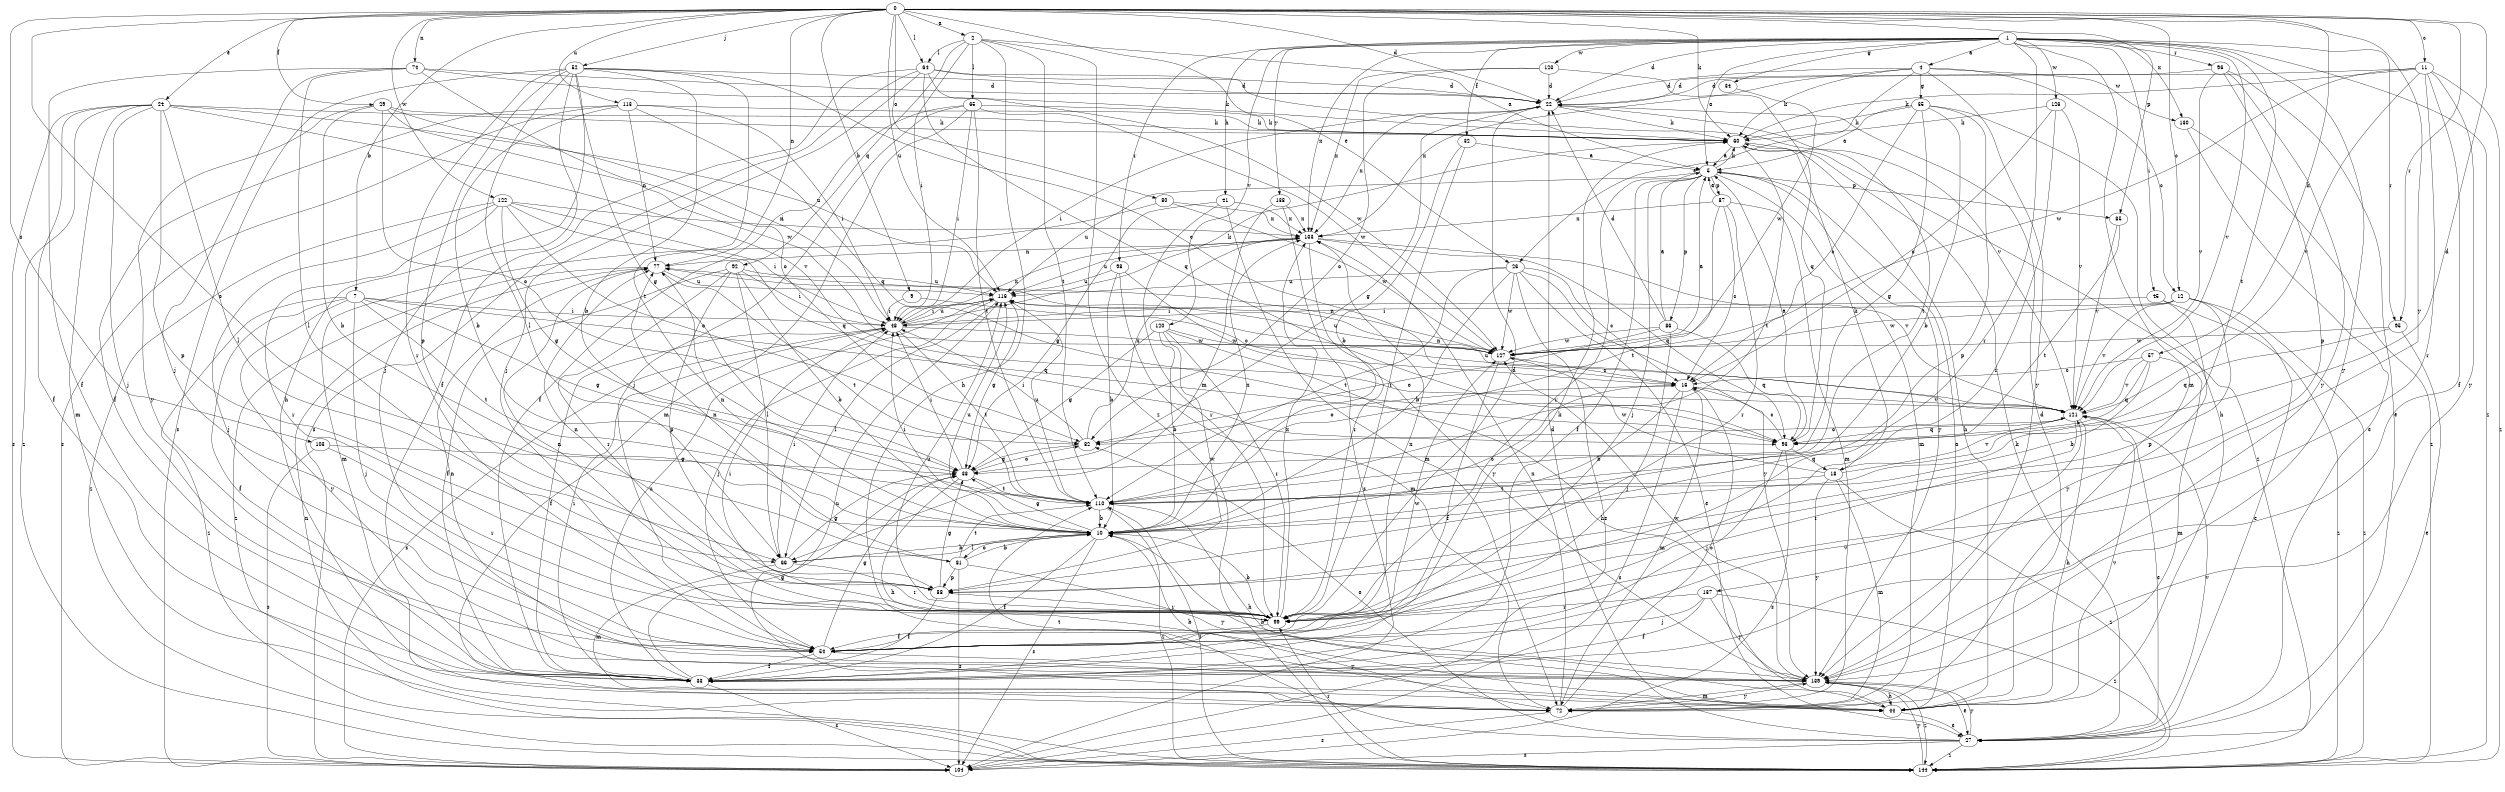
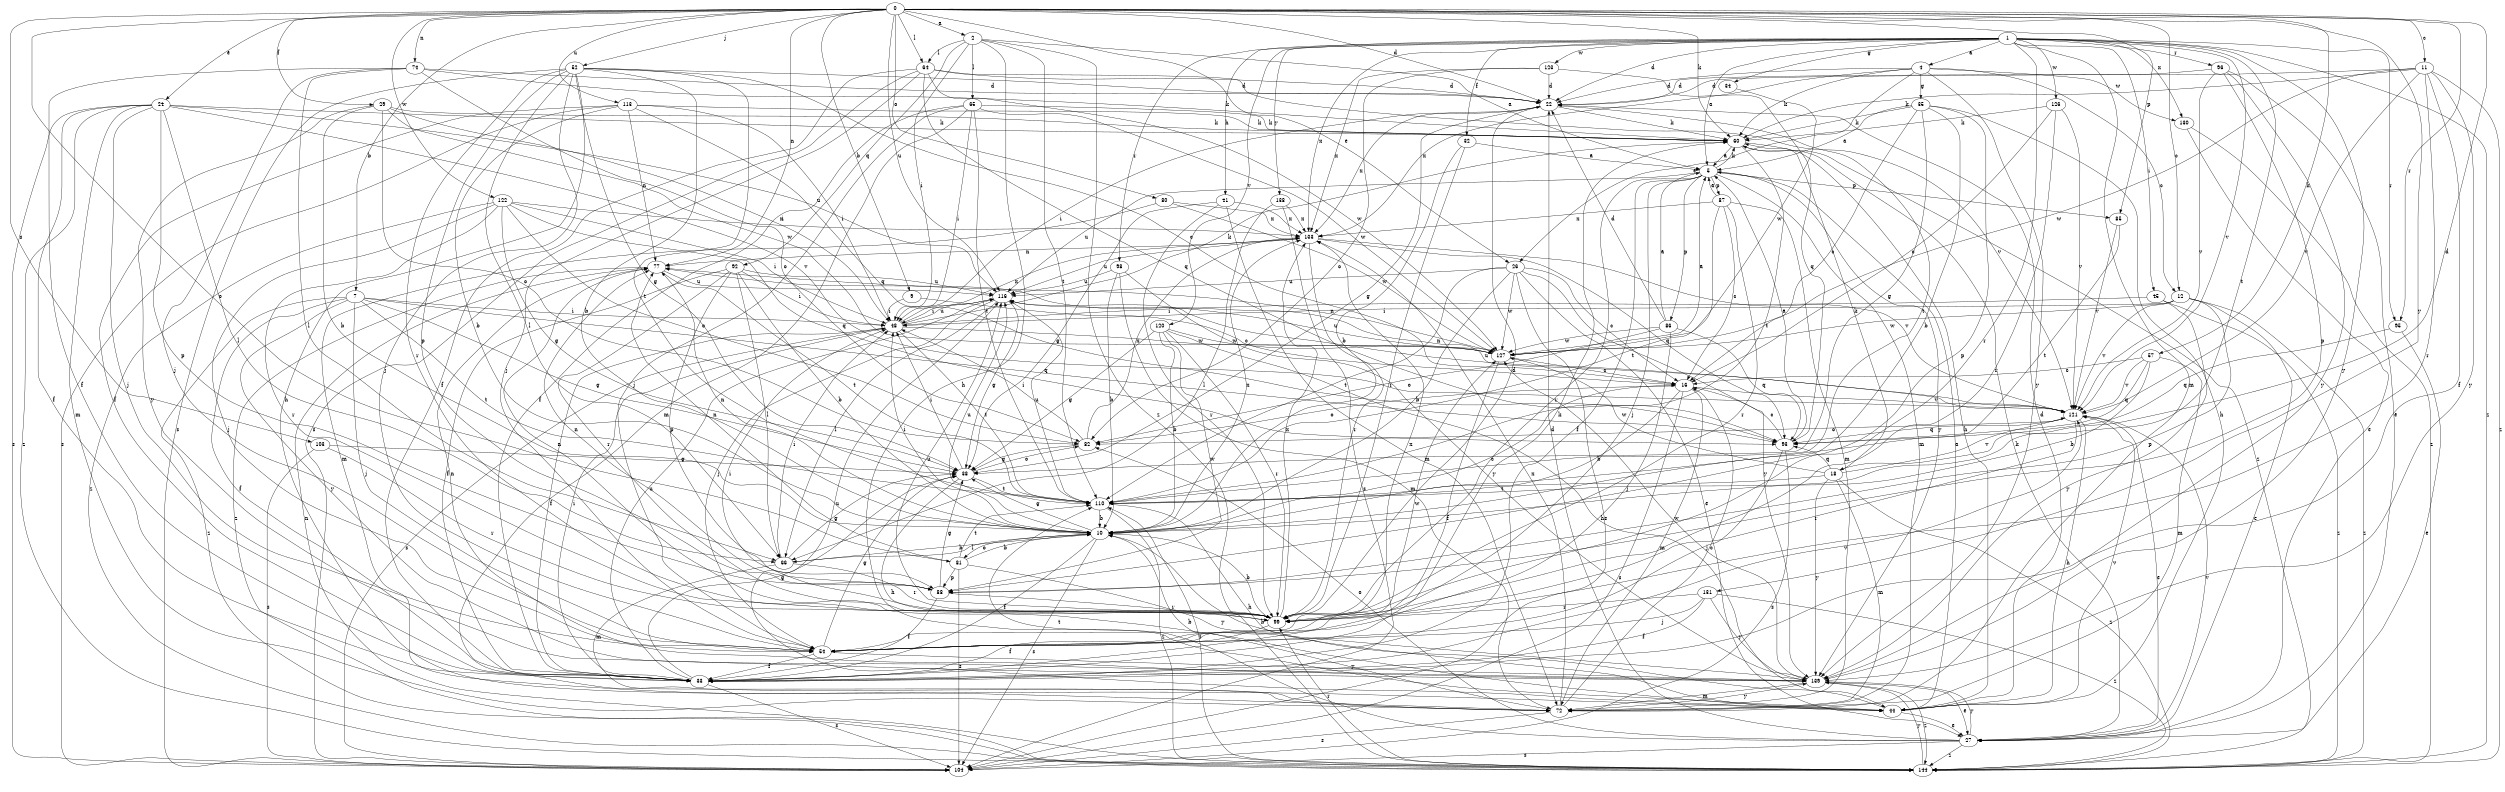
edge "95" -> "127": removed, label "w"
edge "138" -> "66": label "m" -> "l"
edge "93" -> "18": reversed
node "137": label "137" -> "131"
edge "99" -> "54": now "99" -> "33"
edge "139" -> "44": removed, label "h"
